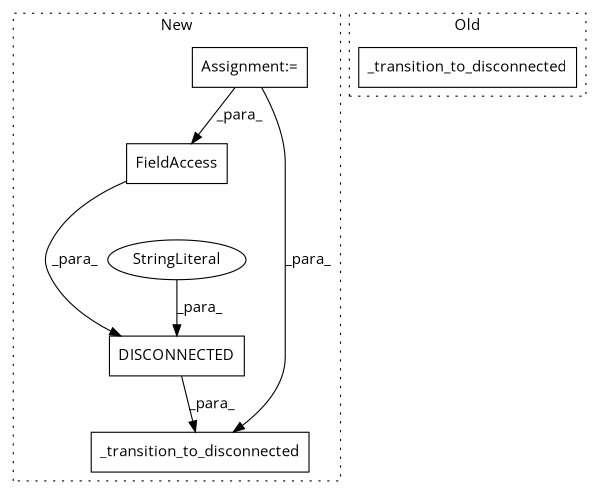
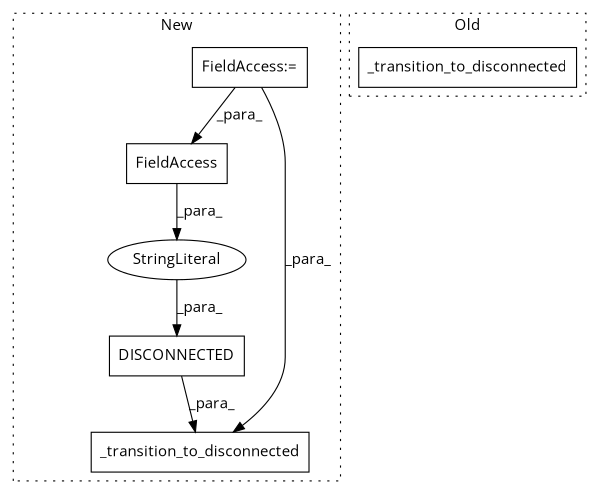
node "Assignment:=": label "Assignment:=" -> "FieldAccess:="
edge "FieldAccess" -> "DISCONNECTED": now "FieldAccess" -> "StringLiteral"
